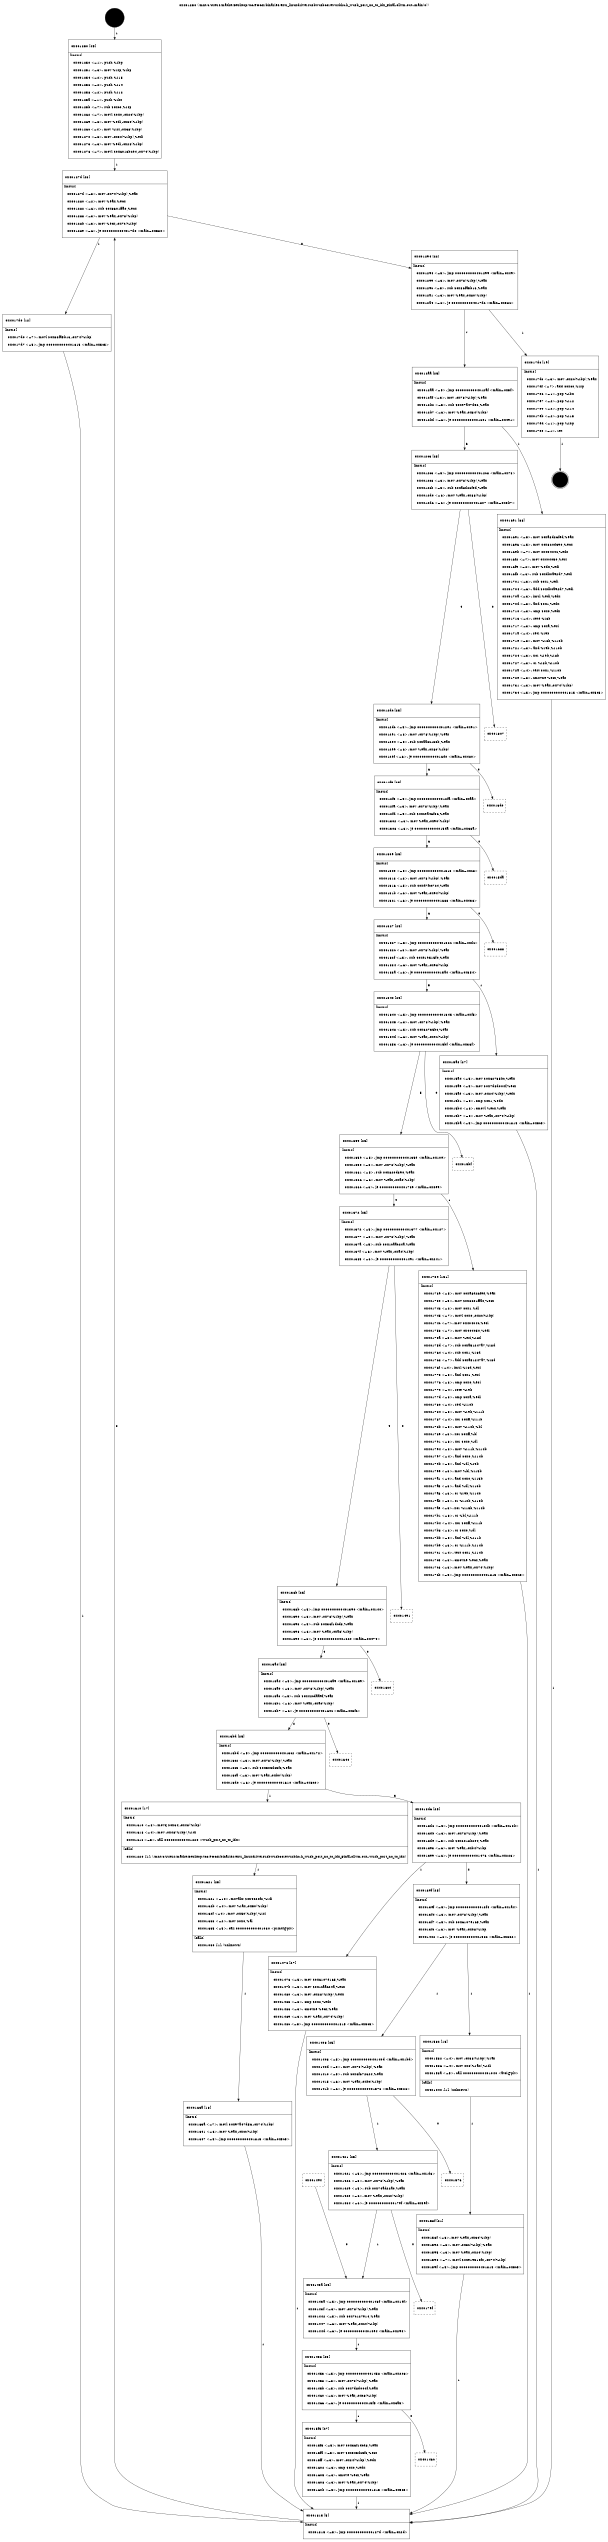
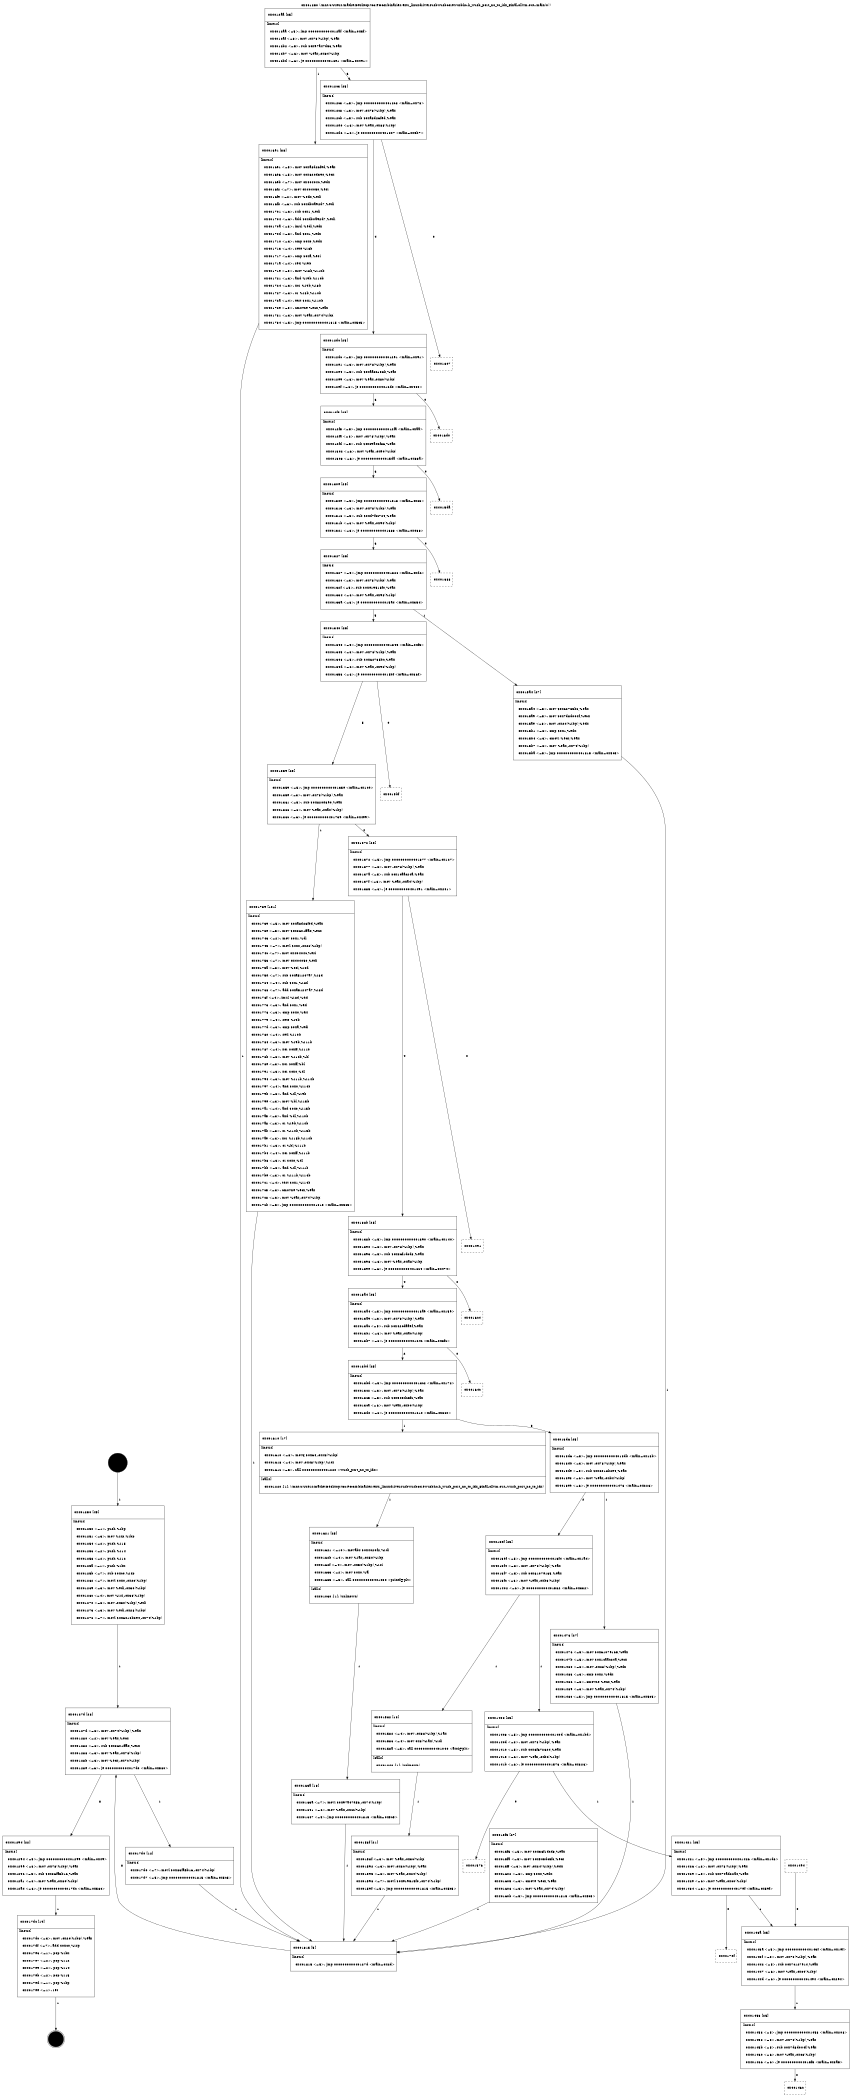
edge "0x401294 [22]" -> "0x4012aa [25]": removed, label "7"
edge "0x401453 [25]" -> "0x4015f5 [27]": removed, label "1"
